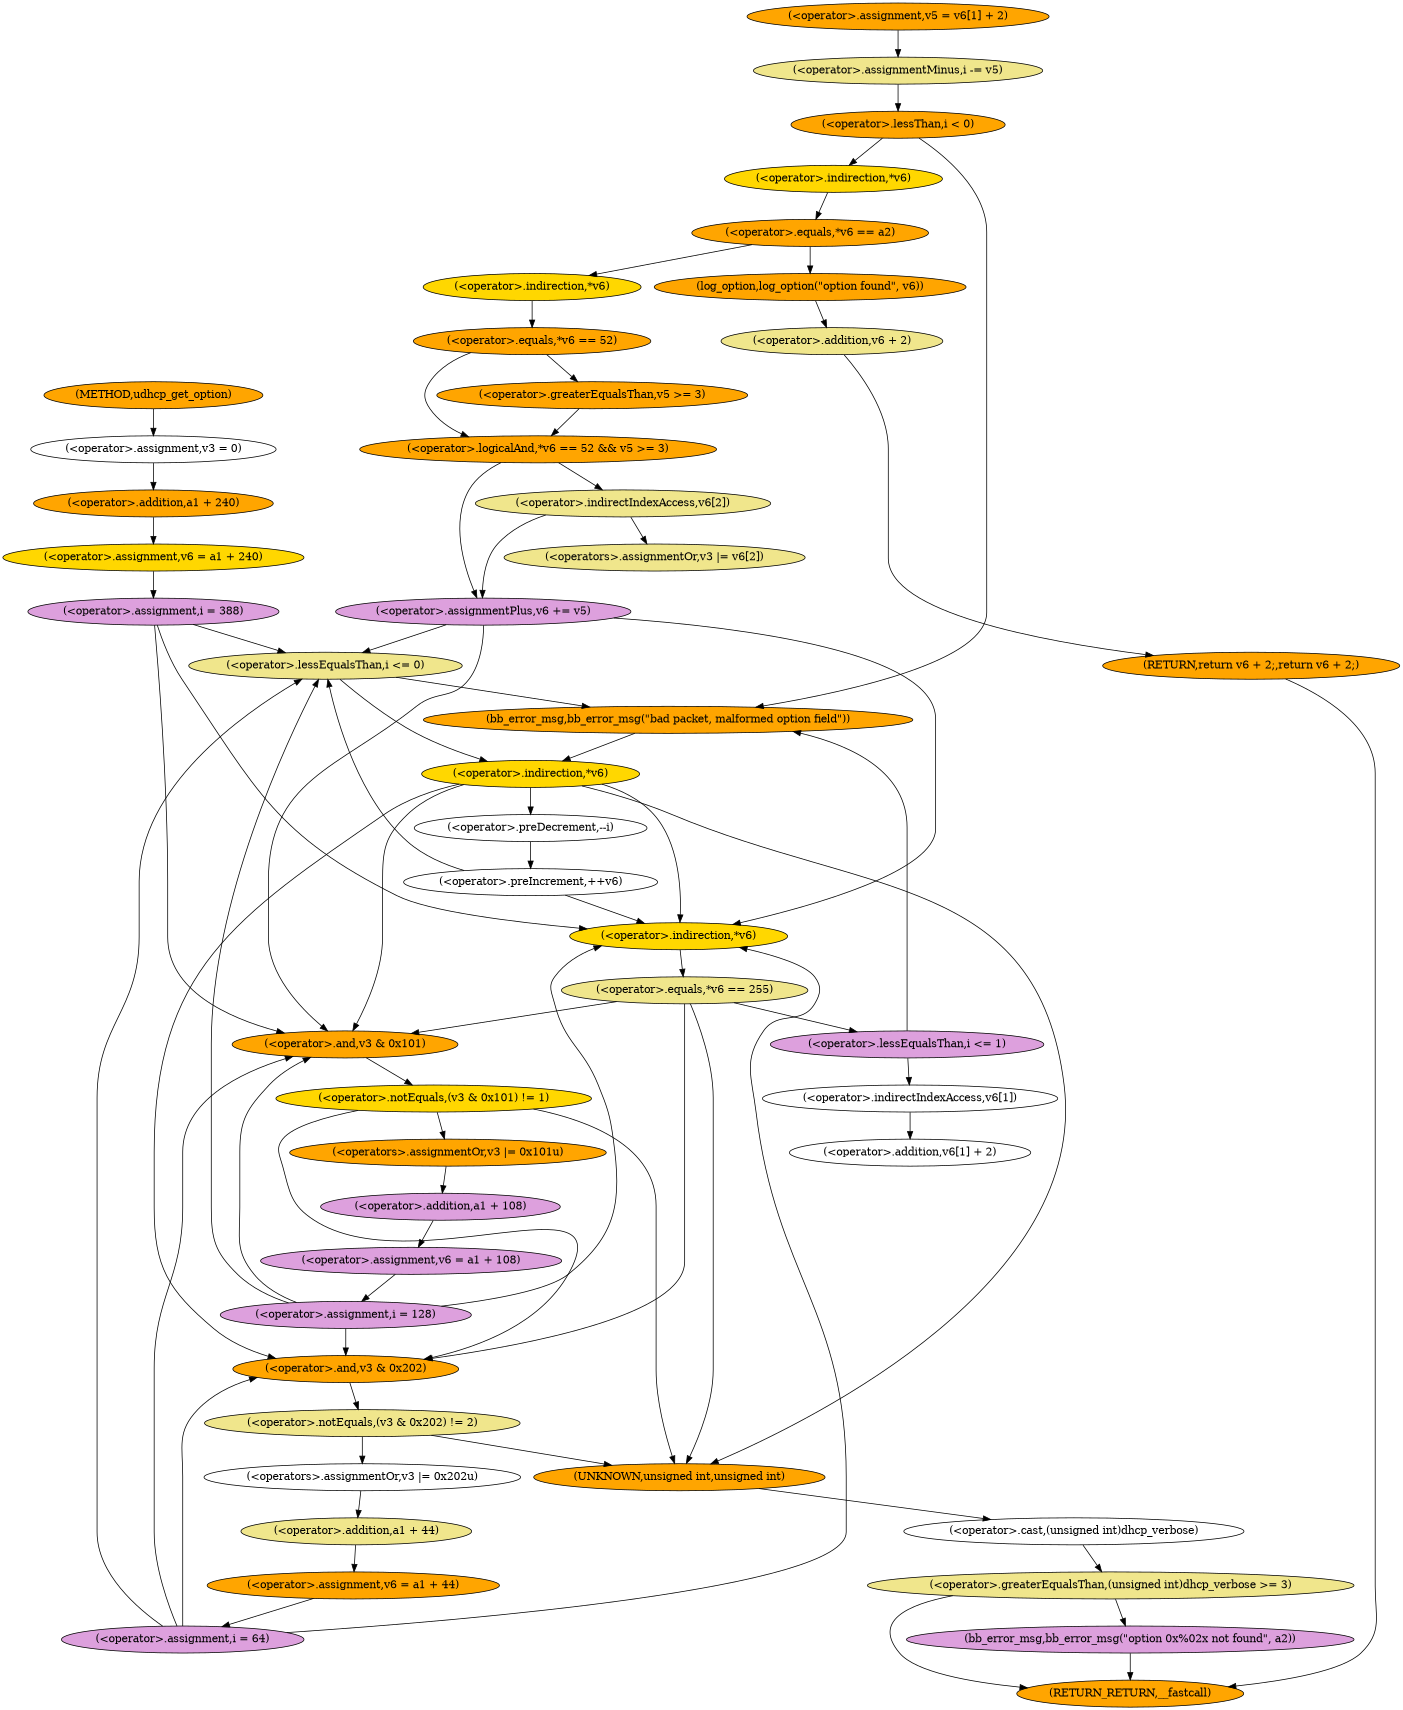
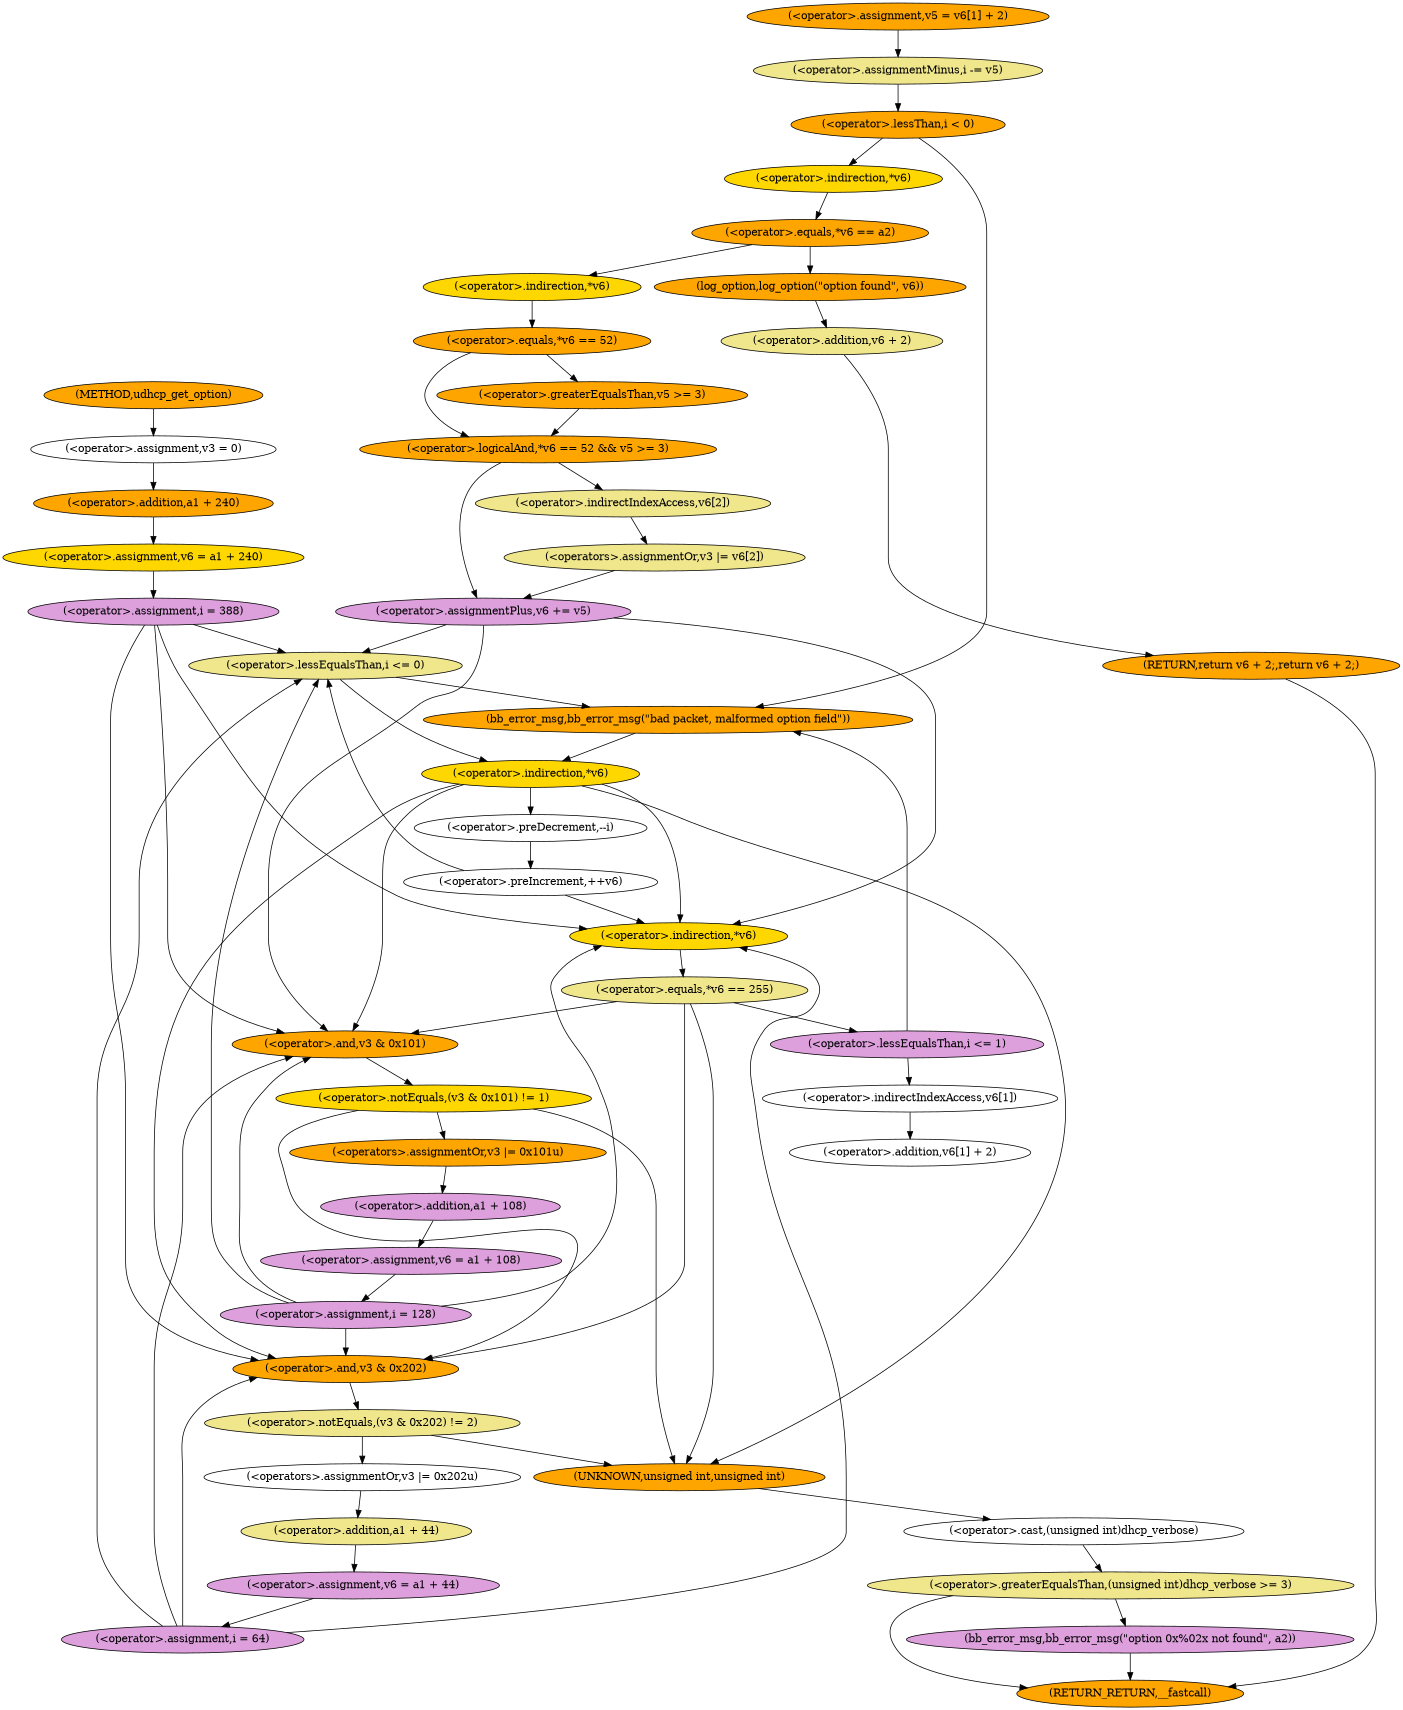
edge "(<operator>.indirectIndexAccess,v6[2])" -> "(<operator>.assignmentPlus,v6 += v5)": now "(<operators>.assignmentOr,v3 |= v6[2])" -> "(<operator>.assignmentPlus,v6 += v5)"
edge "(<operator>.assignment,i = 388)" -> "(<operator>.and,v3 & 0x202)": added
node "(<operator>.assignment,v6 = a1 + 44)": fillcolor orange -> plum
